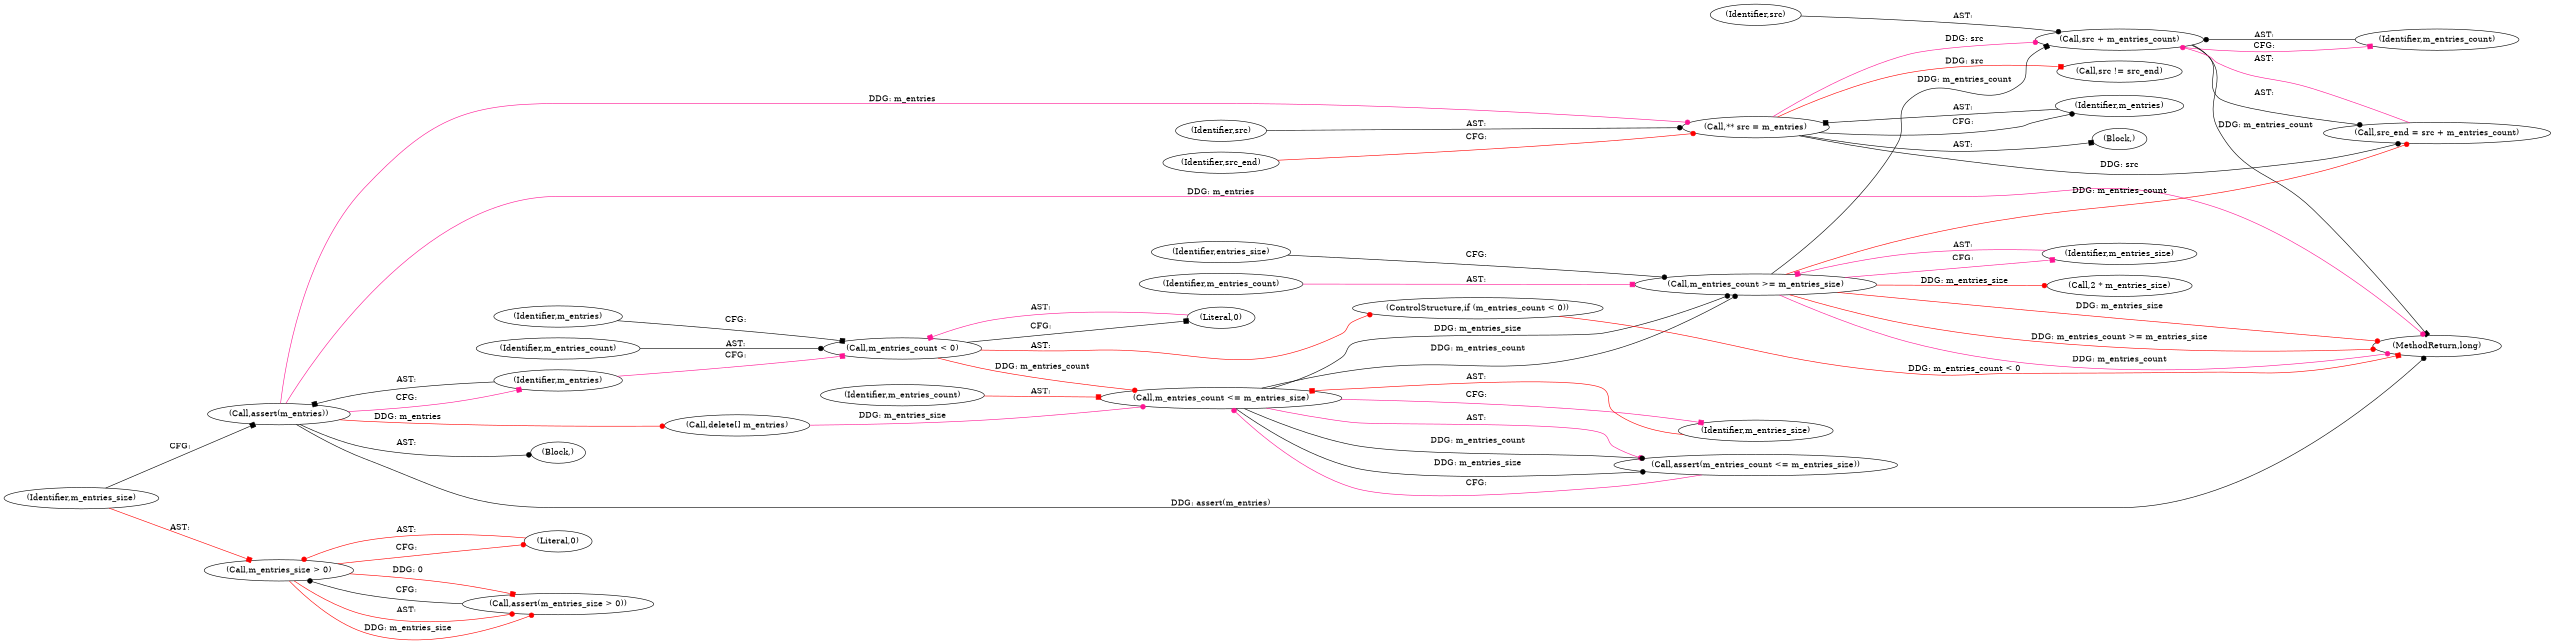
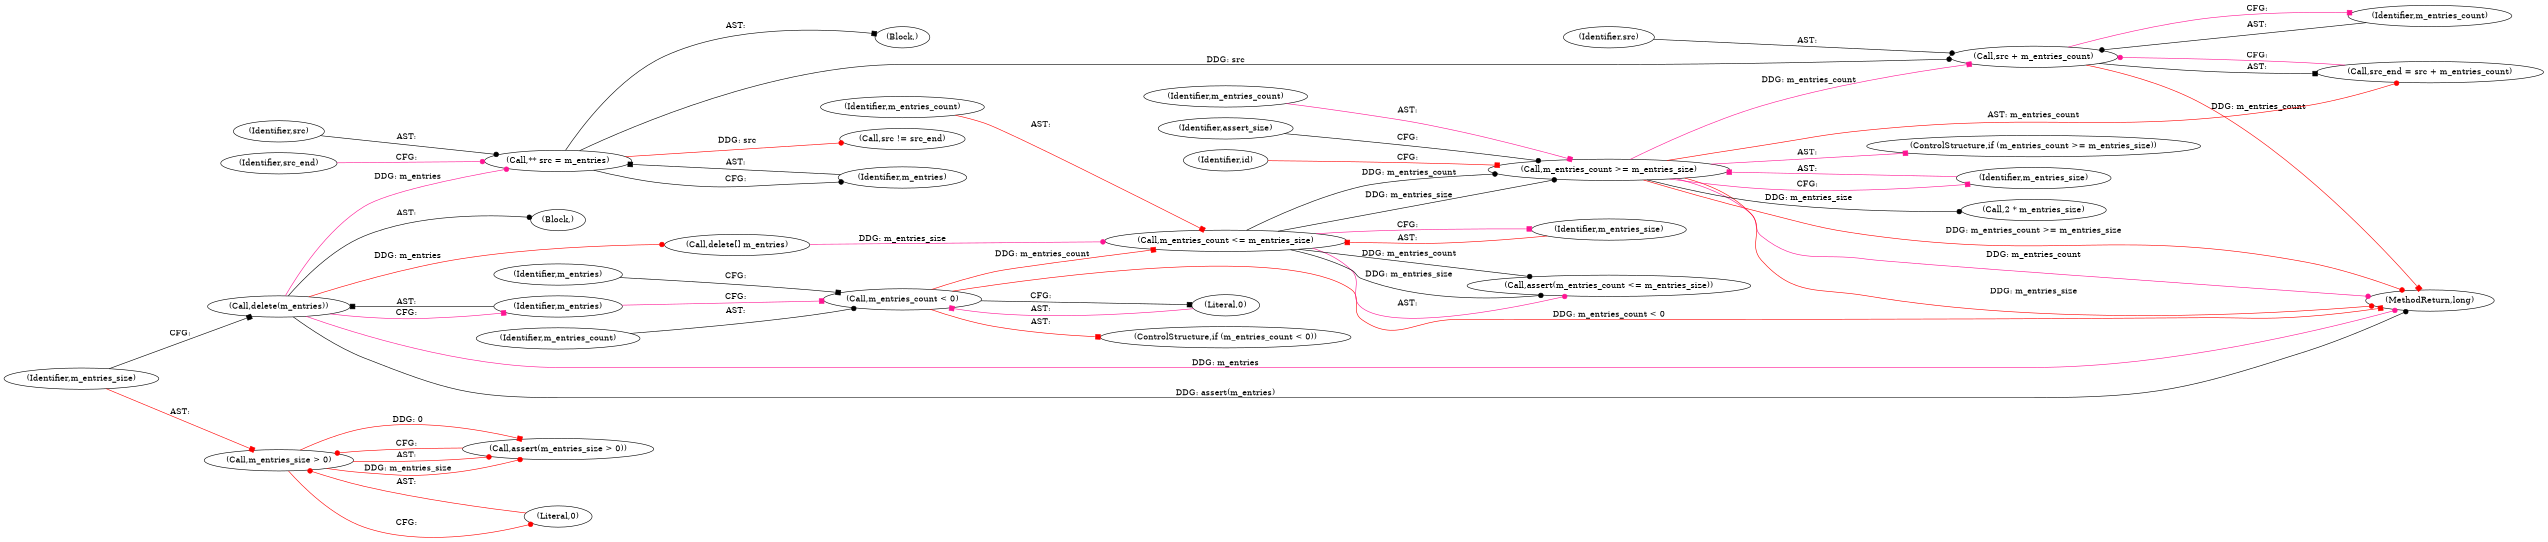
edge "(Call,** src = m_entries)" -> "(Call,src + m_entries_count)": color deeppink -> black
edge "(Call,src_end = src + m_entries_count)" -> "(Call,src + m_entries_count)": label "AST: " -> "CFG: "
edge "(Call,** src = m_entries)" -> "(Call,src != src_end)": arrowhead box -> dot
edge "(Call,src + m_entries_count)" -> "(Call,src_end = src + m_entries_count)": arrowhead dot -> box
edge "(Call,m_entries_count >= m_entries_size)" -> "(Call,src + m_entries_count)": color black -> deeppink
node "(ControlStructure,if (m_entries_count >= m_entries_size))": added
edge "(Identifier,src_end)" -> "(Call,** src = m_entries)": color red -> deeppink
node "(Identifier,id)": added
edge "(Call,** src = m_entries)" -> "(Call,src_end = src + m_entries_count)": removed, label "DDG: src"
edge "(Call,m_entries_count >= m_entries_size)" -> "(Call,src_end = src + m_entries_count)": label "DDG: m_entries_count" -> "AST: m_entries_count"
edge "(Call,src + m_entries_count)" -> "(MethodReturn,long)": color black -> red
node "(Identifier,entries_size)": label "(Identifier,entries_size)" -> "(Identifier,assert_size)"
edge "(Call,m_entries_count >= m_entries_size)" -> "(Call,2 * m_entries_size)": color red -> black
edge "(Call,m_entries_count < 0)" -> "(ControlStructure,if (m_entries_count < 0))": arrowhead dot -> box
edge "(ControlStructure,if (m_entries_count < 0))" -> "(MethodReturn,long)": now "(Call,m_entries_count < 0)" -> "(MethodReturn,long)"
edge "(Call,m_entries_count < 0)" -> "(Call,m_entries_count <= m_entries_size)": arrowhead dot -> box
node "(Call,assert(m_entries))": label "(Call,assert(m_entries))" -> "(Call,delete(m_entries))"
edge "(Call,assert(m_entries_count <= m_entries_size))" -> "(Call,m_entries_count <= m_entries_size)": removed, label "CFG:"
edge "(Call,assert(m_entries_size > 0))" -> "(Call,m_entries_size > 0)": color black -> red
